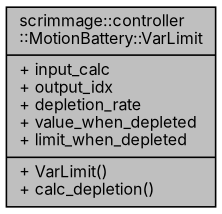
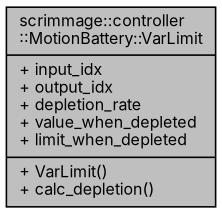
node "scrimmage::controller": text "+ input_calc" -> "+ input_idx"
